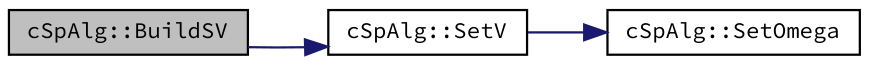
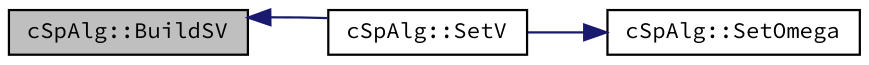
edge "cSpAlg::BuildSV" -> "cSpAlg::SetV": reversed
